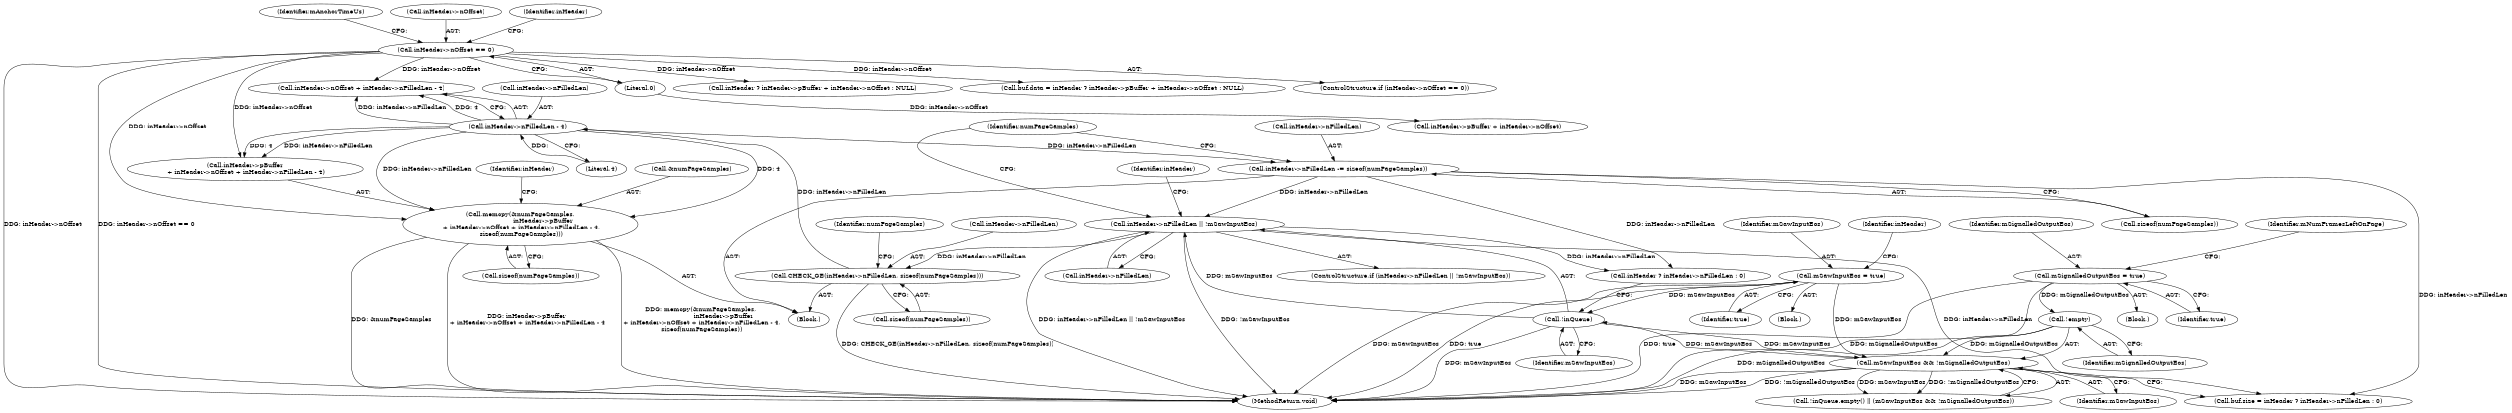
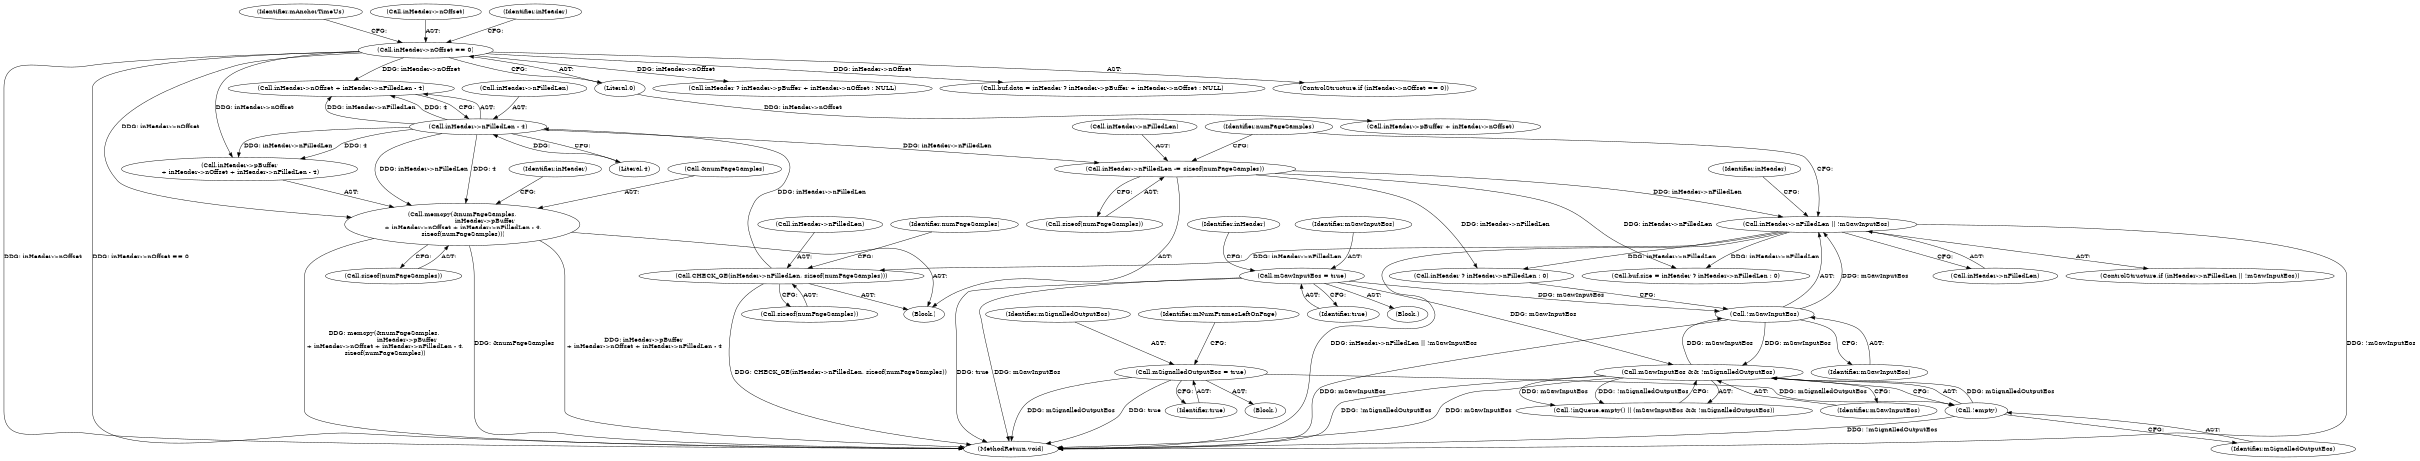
node "(Call,!inQueue)": label "(Call,!inQueue)" -> "(Call,!mSawInputEos)"
edge "(Call,!empty)" -> "(MethodReturn,void)": label "DDG: mSignalledOutputEos" -> "DDG: !mSignalledOutputEos"
edge "(Call,mSawInputEos && !mSignalledOutputEos)" -> "(Call,buf.size = inHeader ? inHeader->nFilledLen : 0)": now "(Call,mSawInputEos && !mSignalledOutputEos)" -> "(Call,!empty)"
